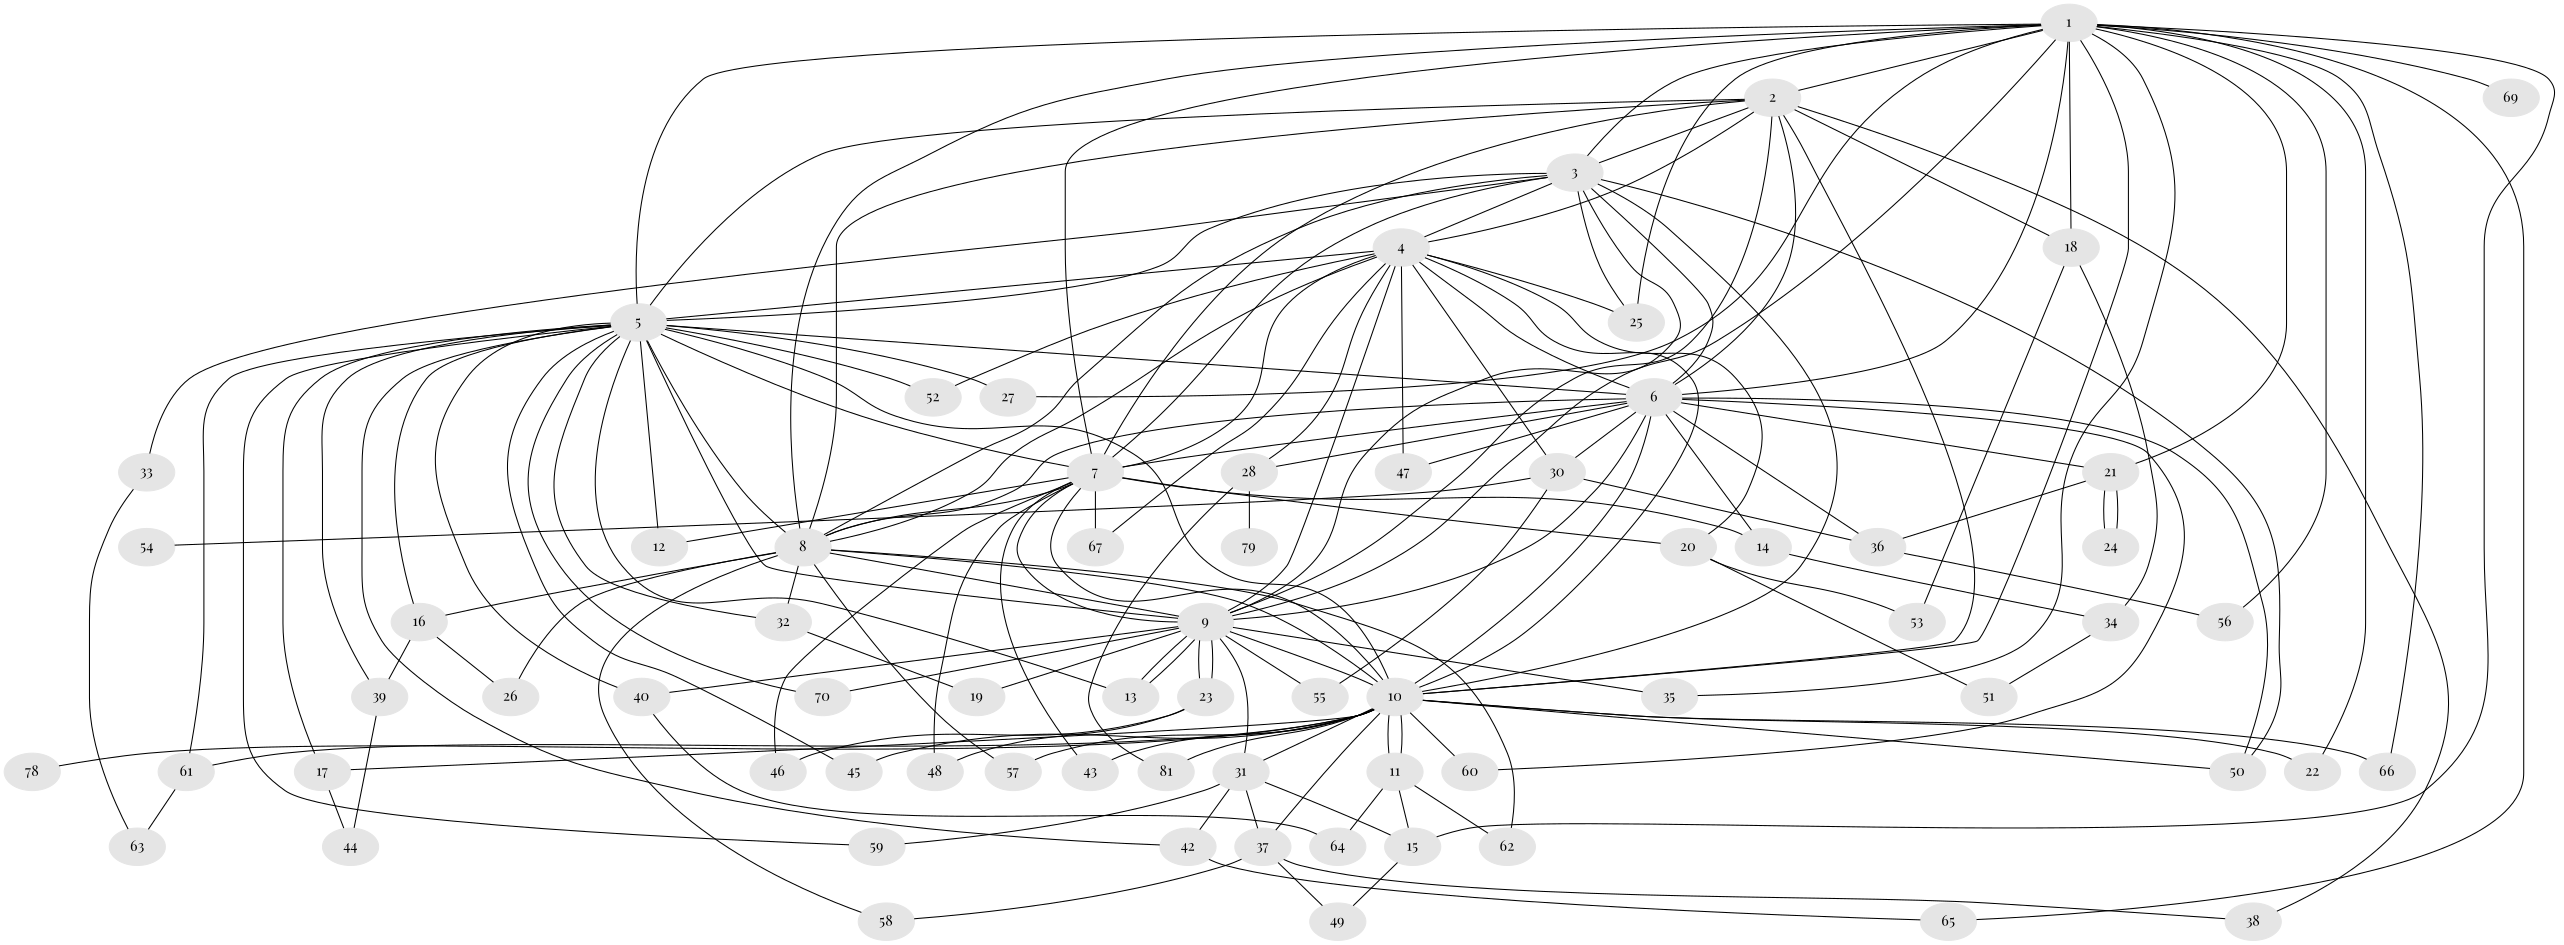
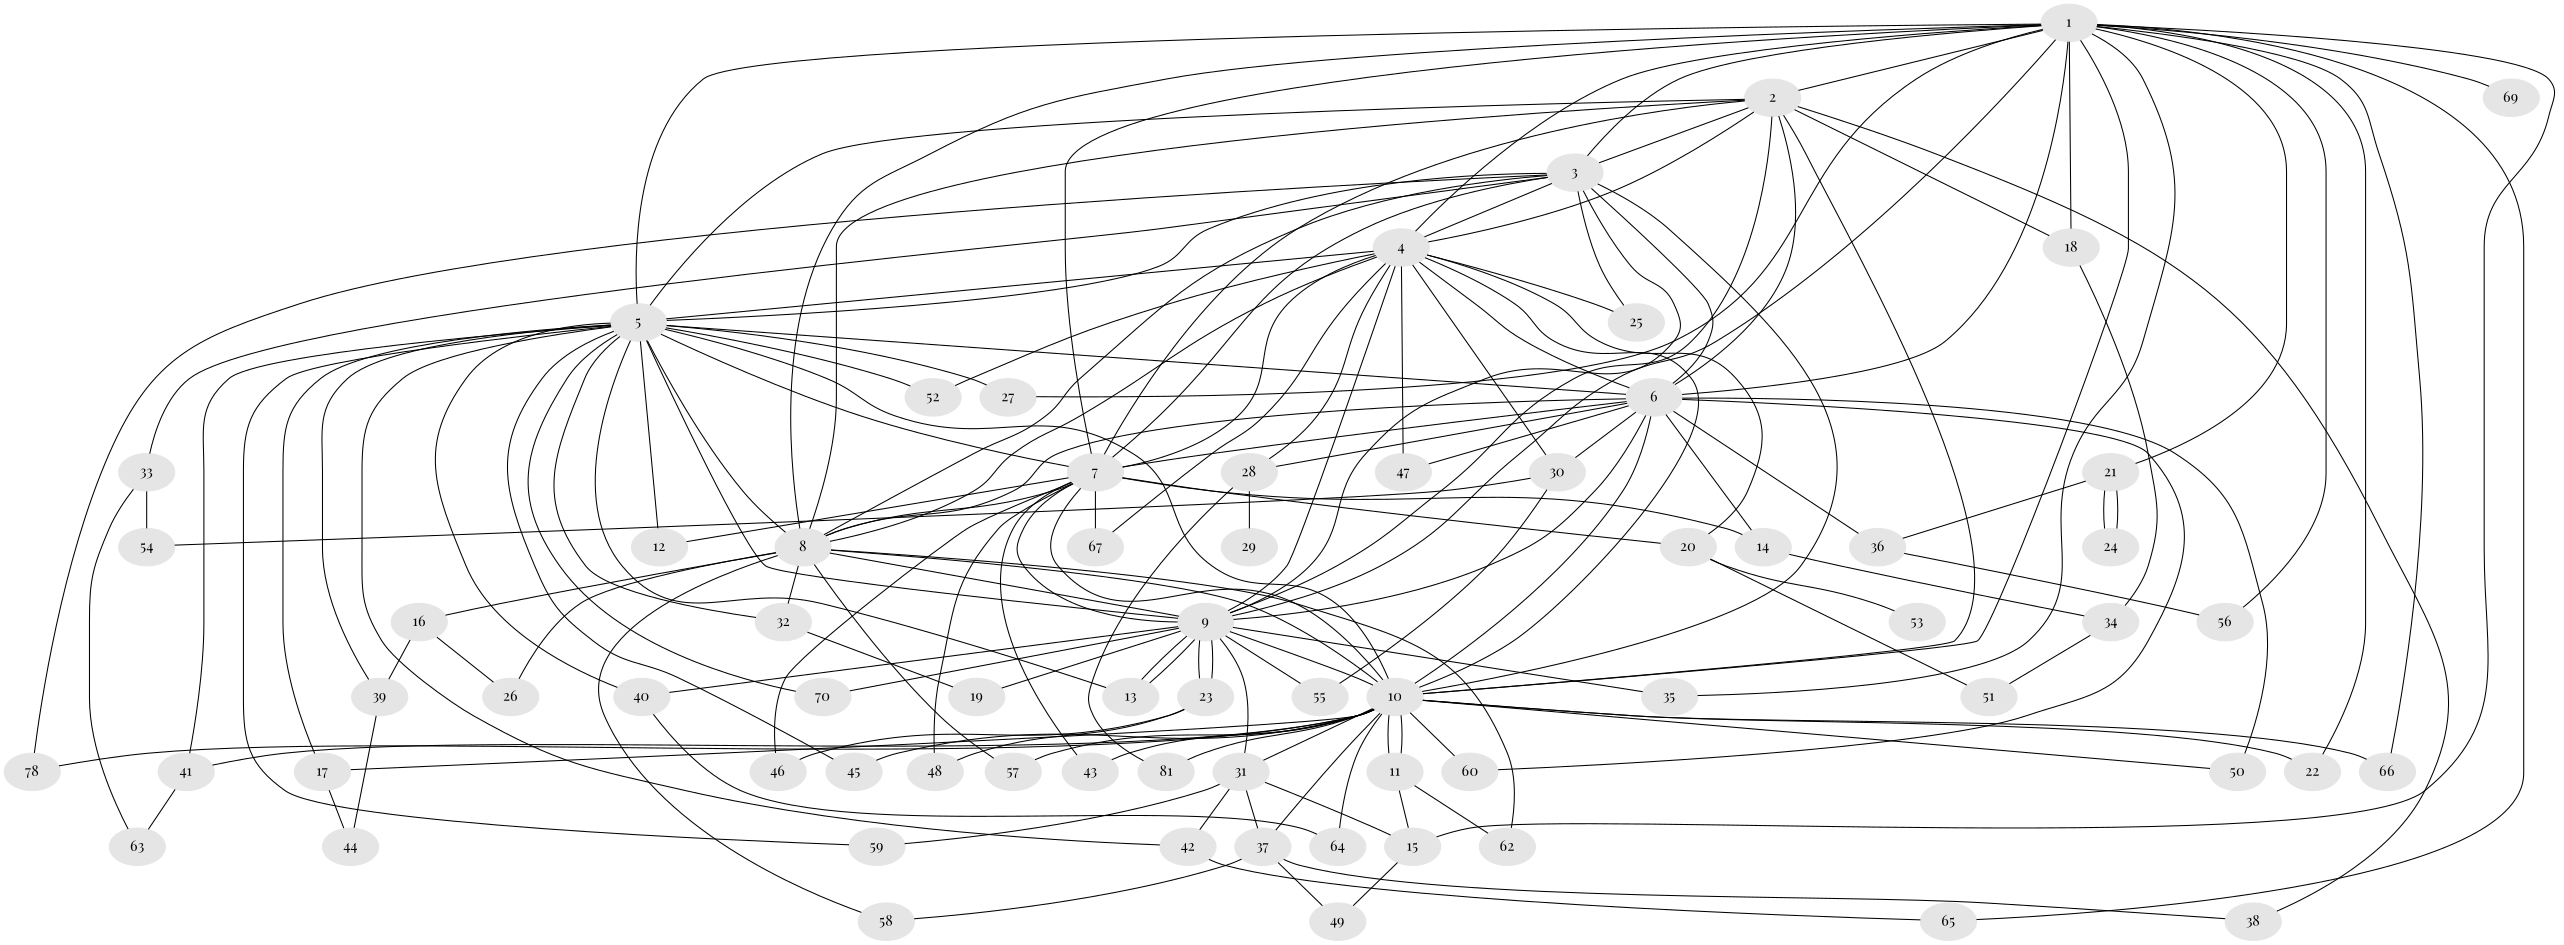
edge "1" -- "25": now "1" -- "4"
edge "3" -- "50": now "3" -- "78"
edge "5" -- "16": removed
edge "6" -- "21": removed
edge "18" -- "53": removed
edge "33" -- "54": added
edge "30" -- "36": removed
node "79": label "79" -> "29"
node "61": label "61" -> "41"
edge "11" -- "64": now "10" -- "64"
